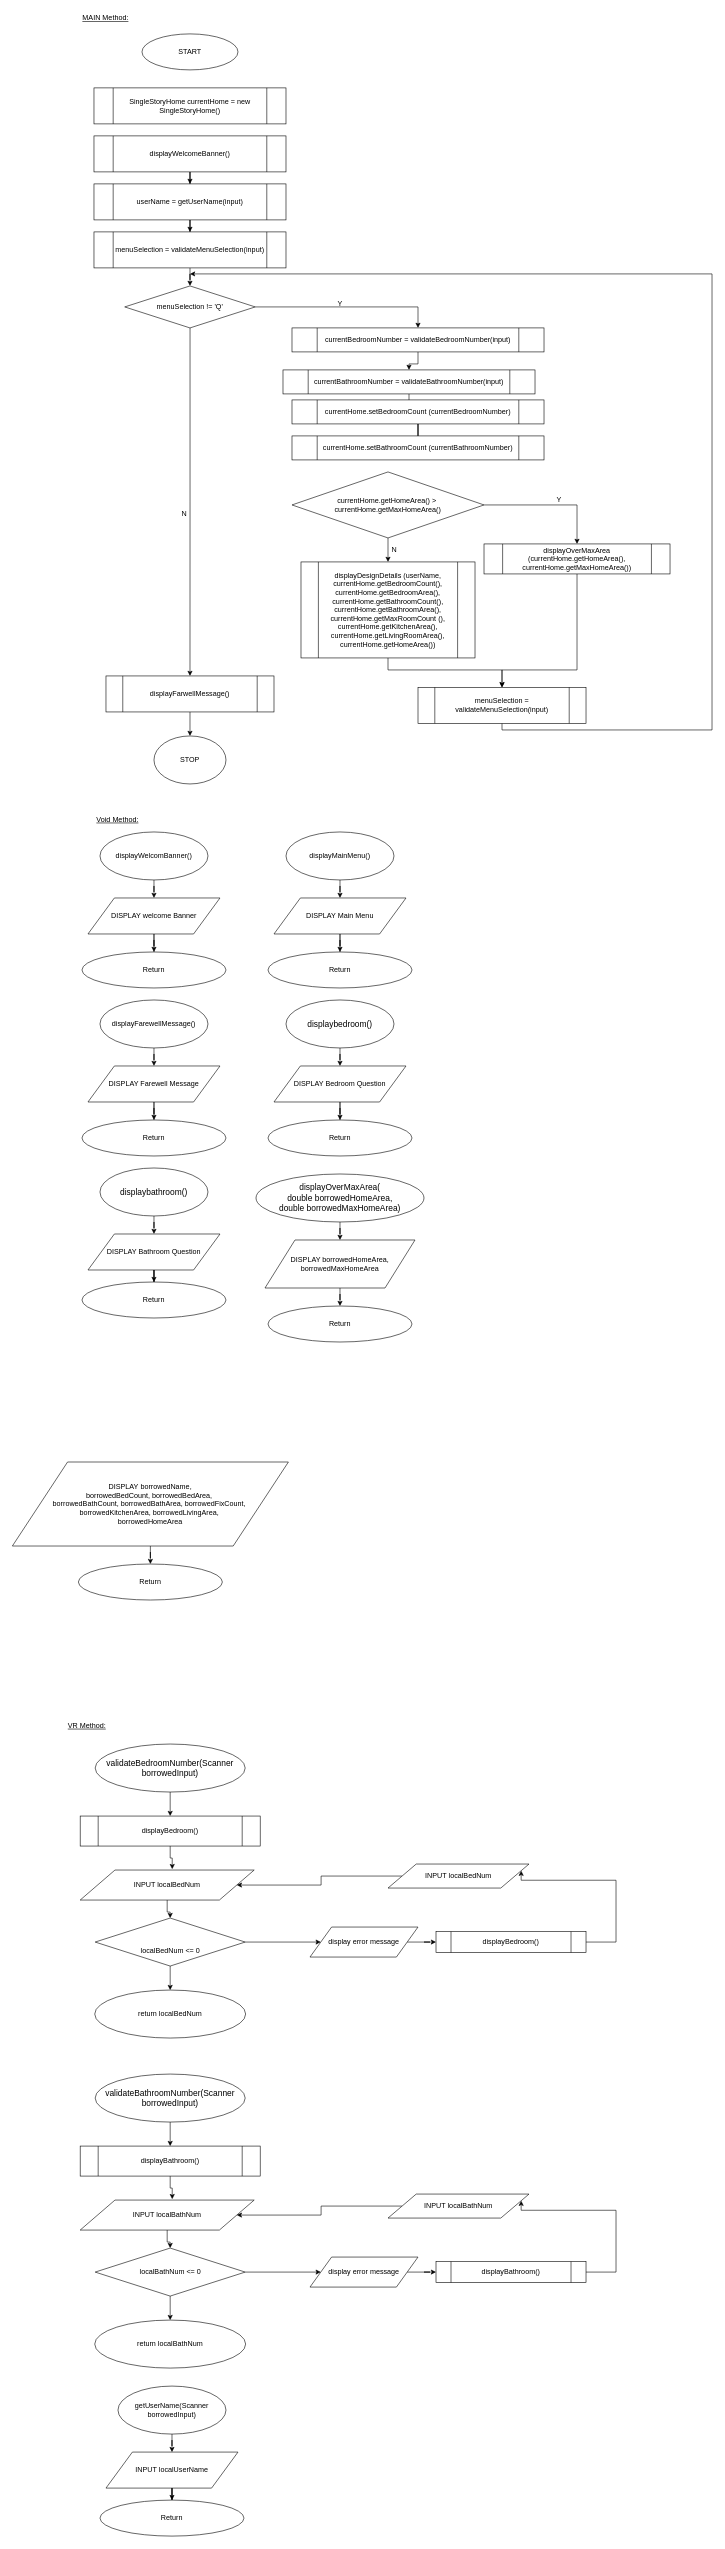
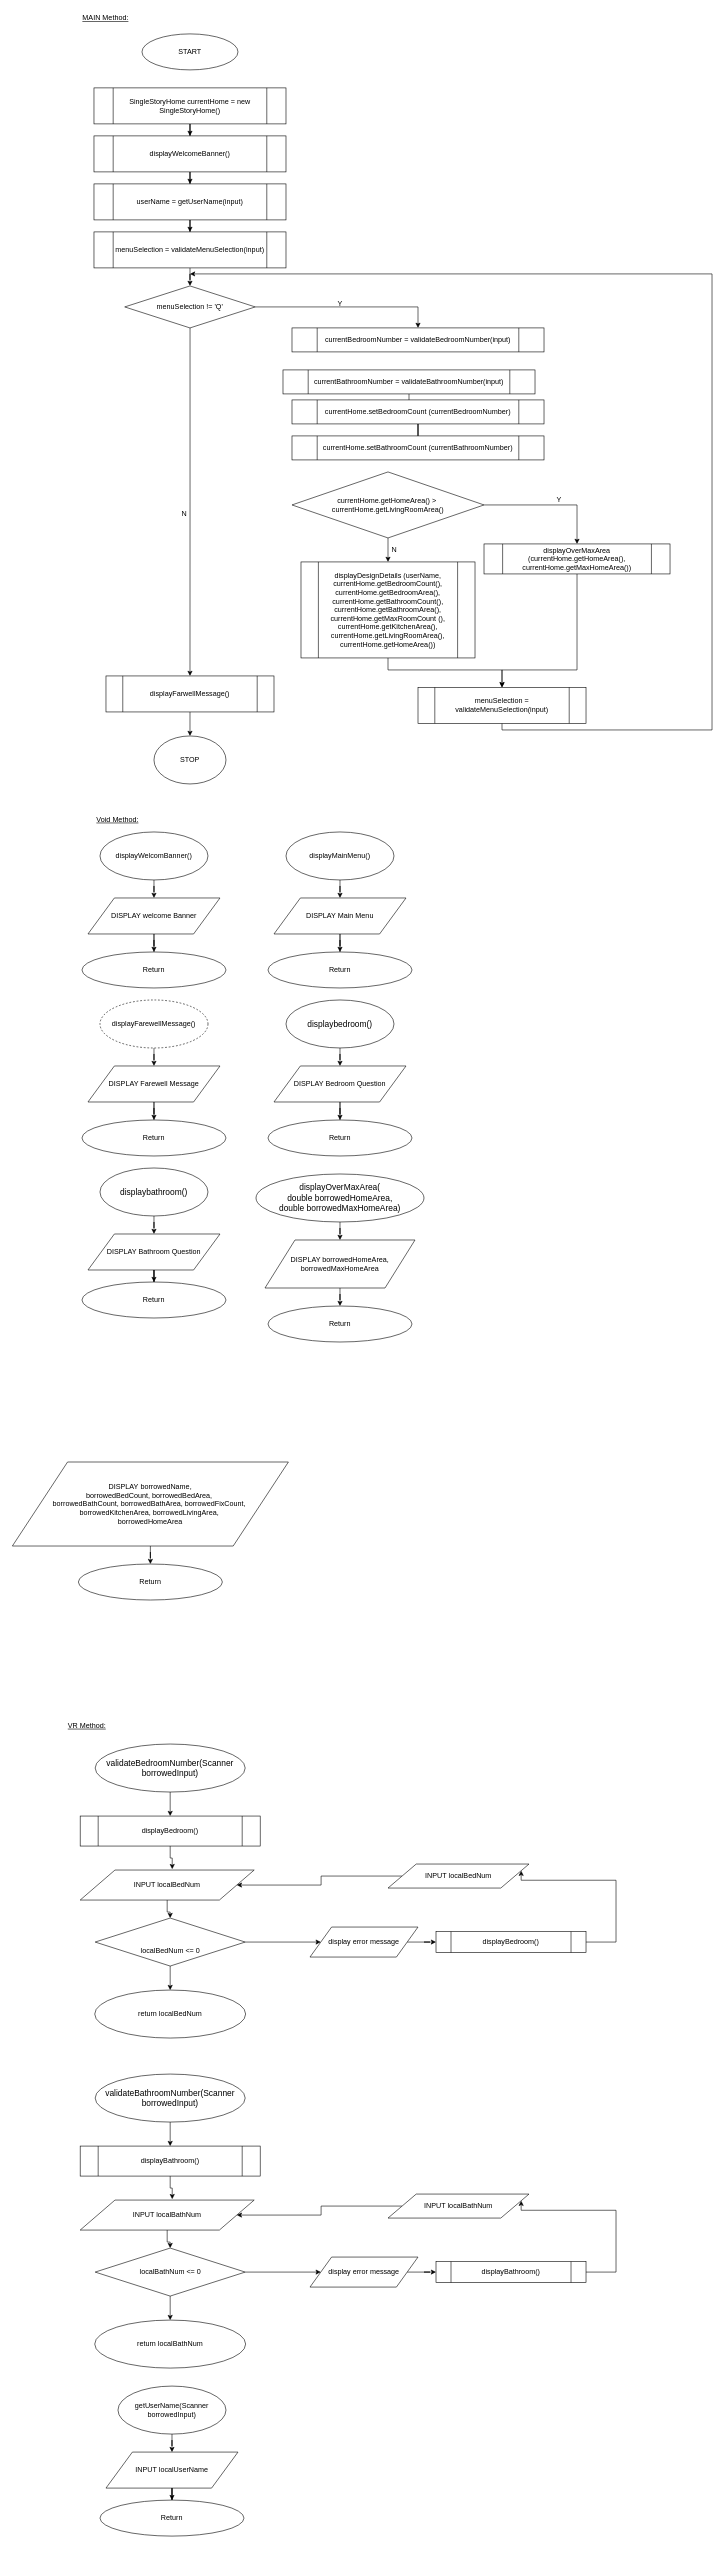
edge "SingleStoryHome currentHome = new SingleStoryHome()" -> "displayWelcomeBanner()": added
edge "currentBedroomNumber = validateBedroomNumber(input)" -> "currentBathroomNumber = validateBathroomNumber(input)": removed
node "currentHome.getHomeArea() > currentHome.getMaxHomeArea()": label "currentHome.getHomeArea() > currentHome.getMaxHomeArea()" -> "currentHome.getHomeArea() > currentHome.getLivingRoomArea()"
node "displayFarewellMessage()": style solid -> dashed
